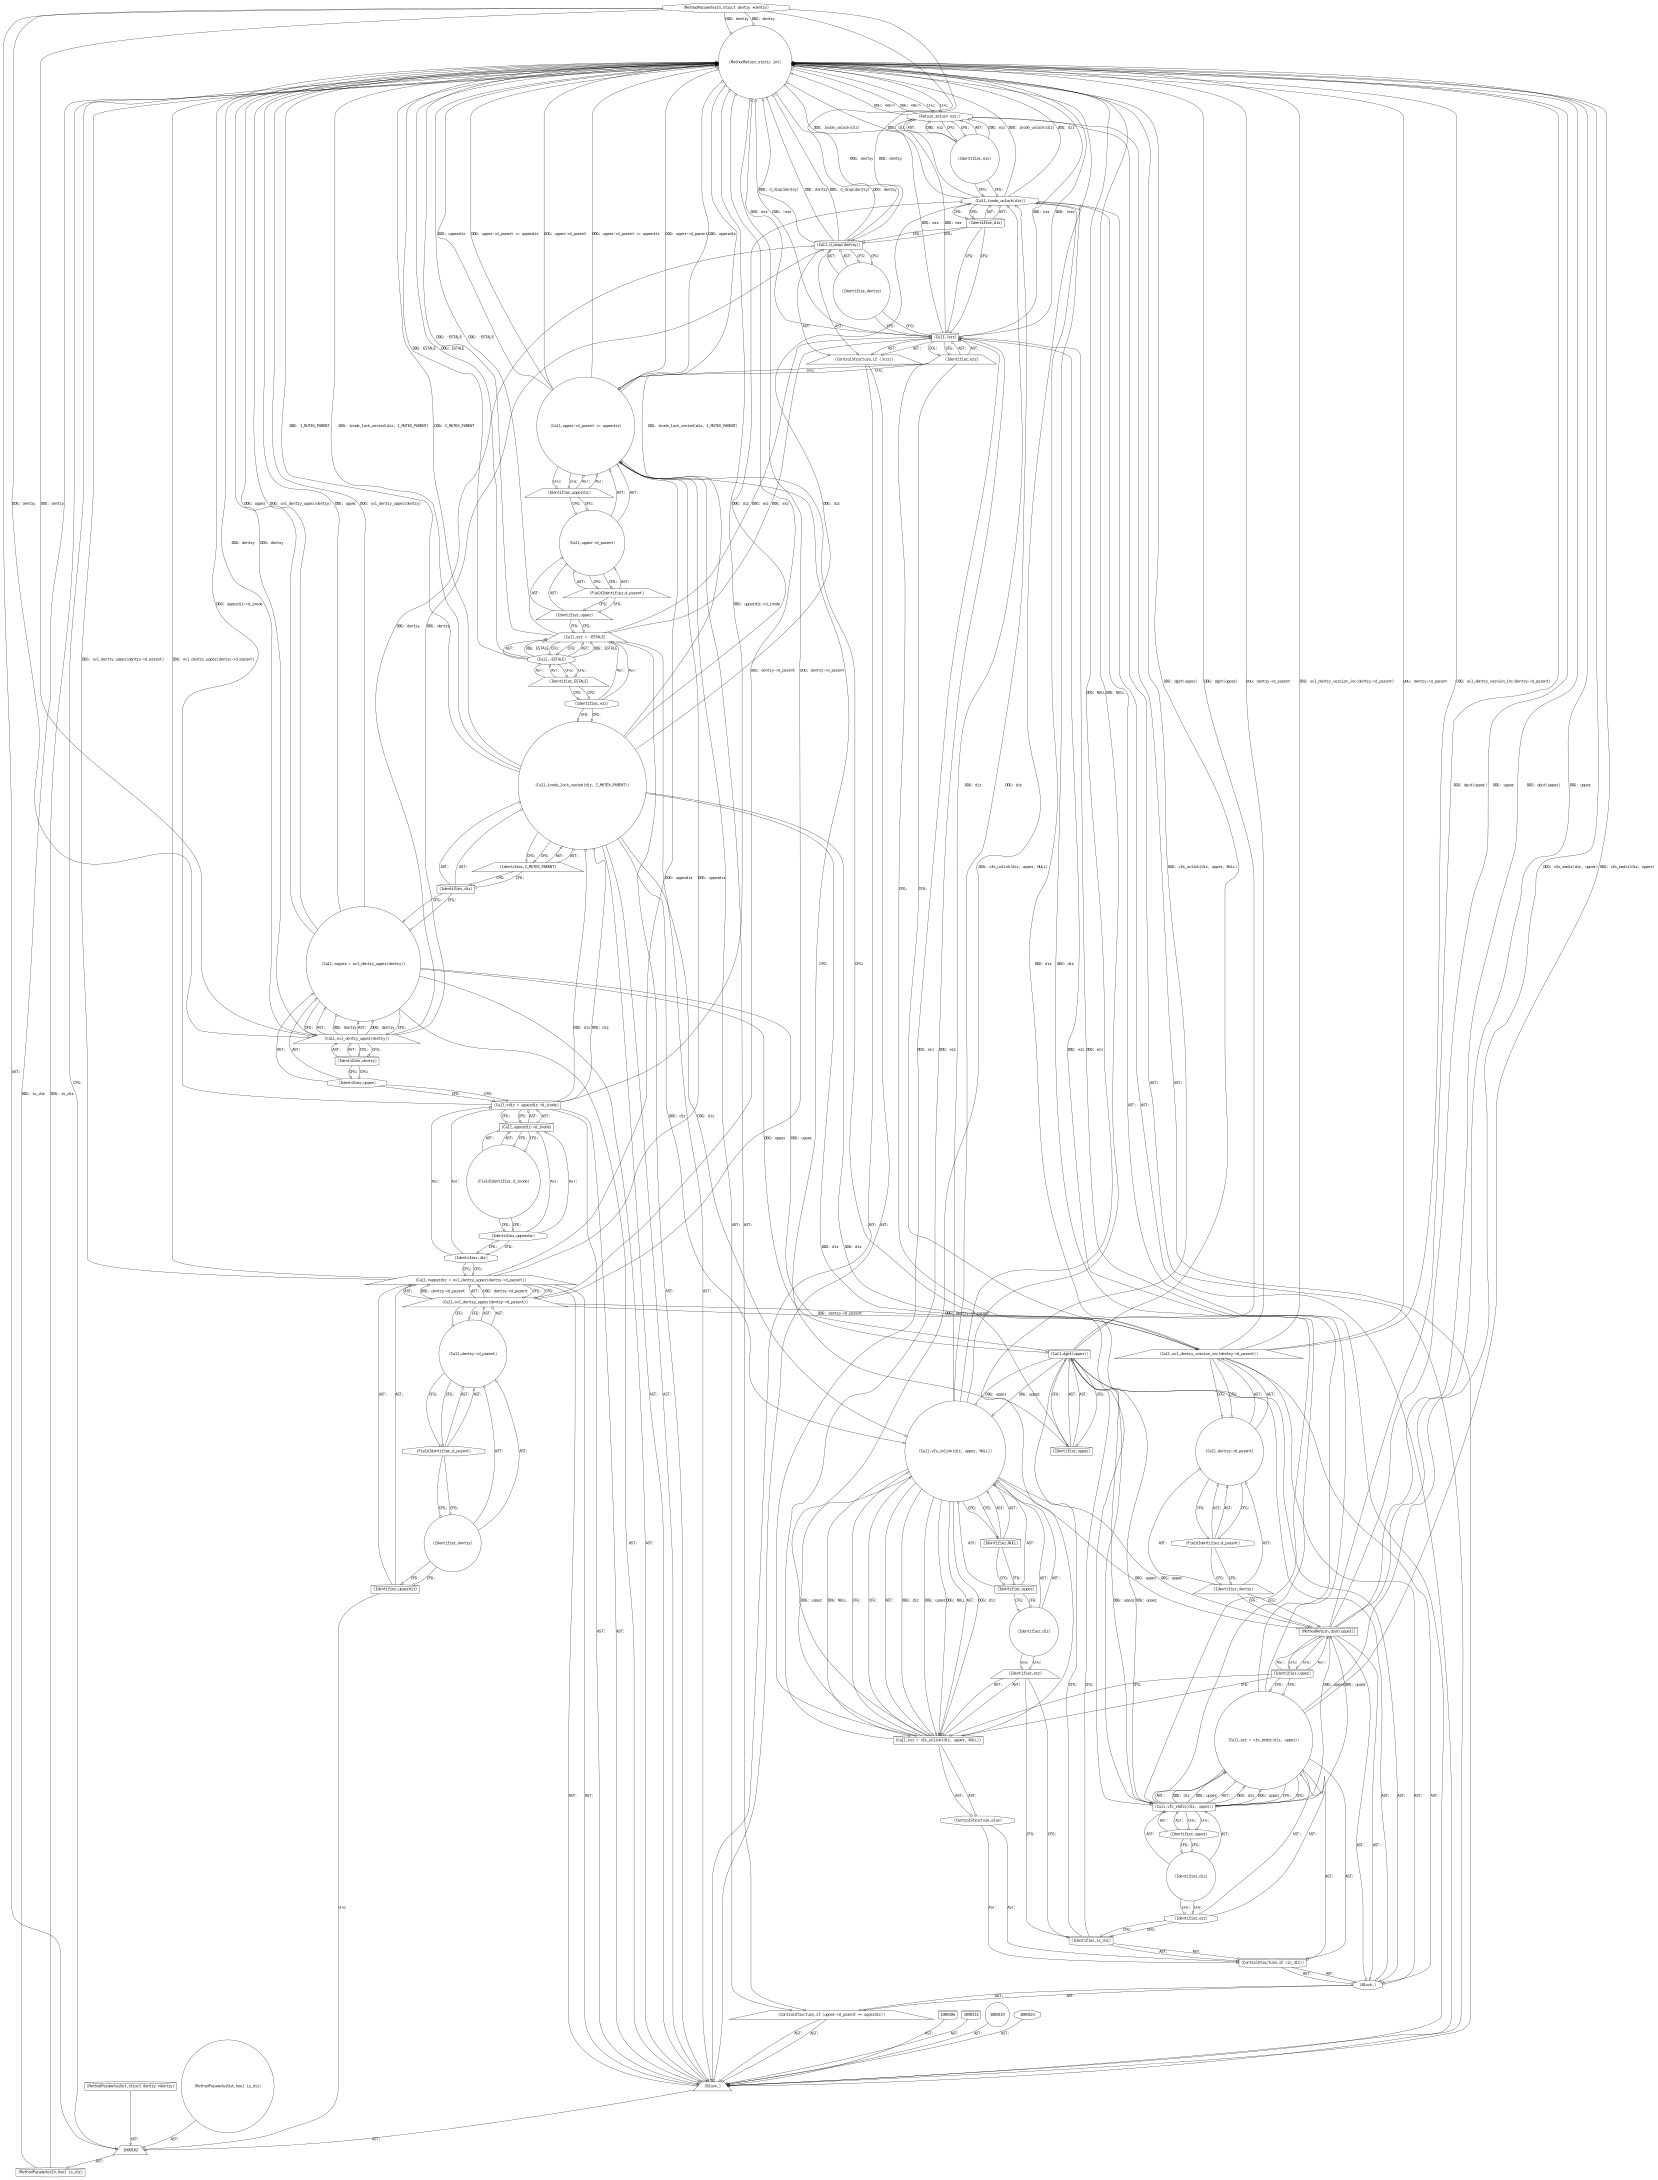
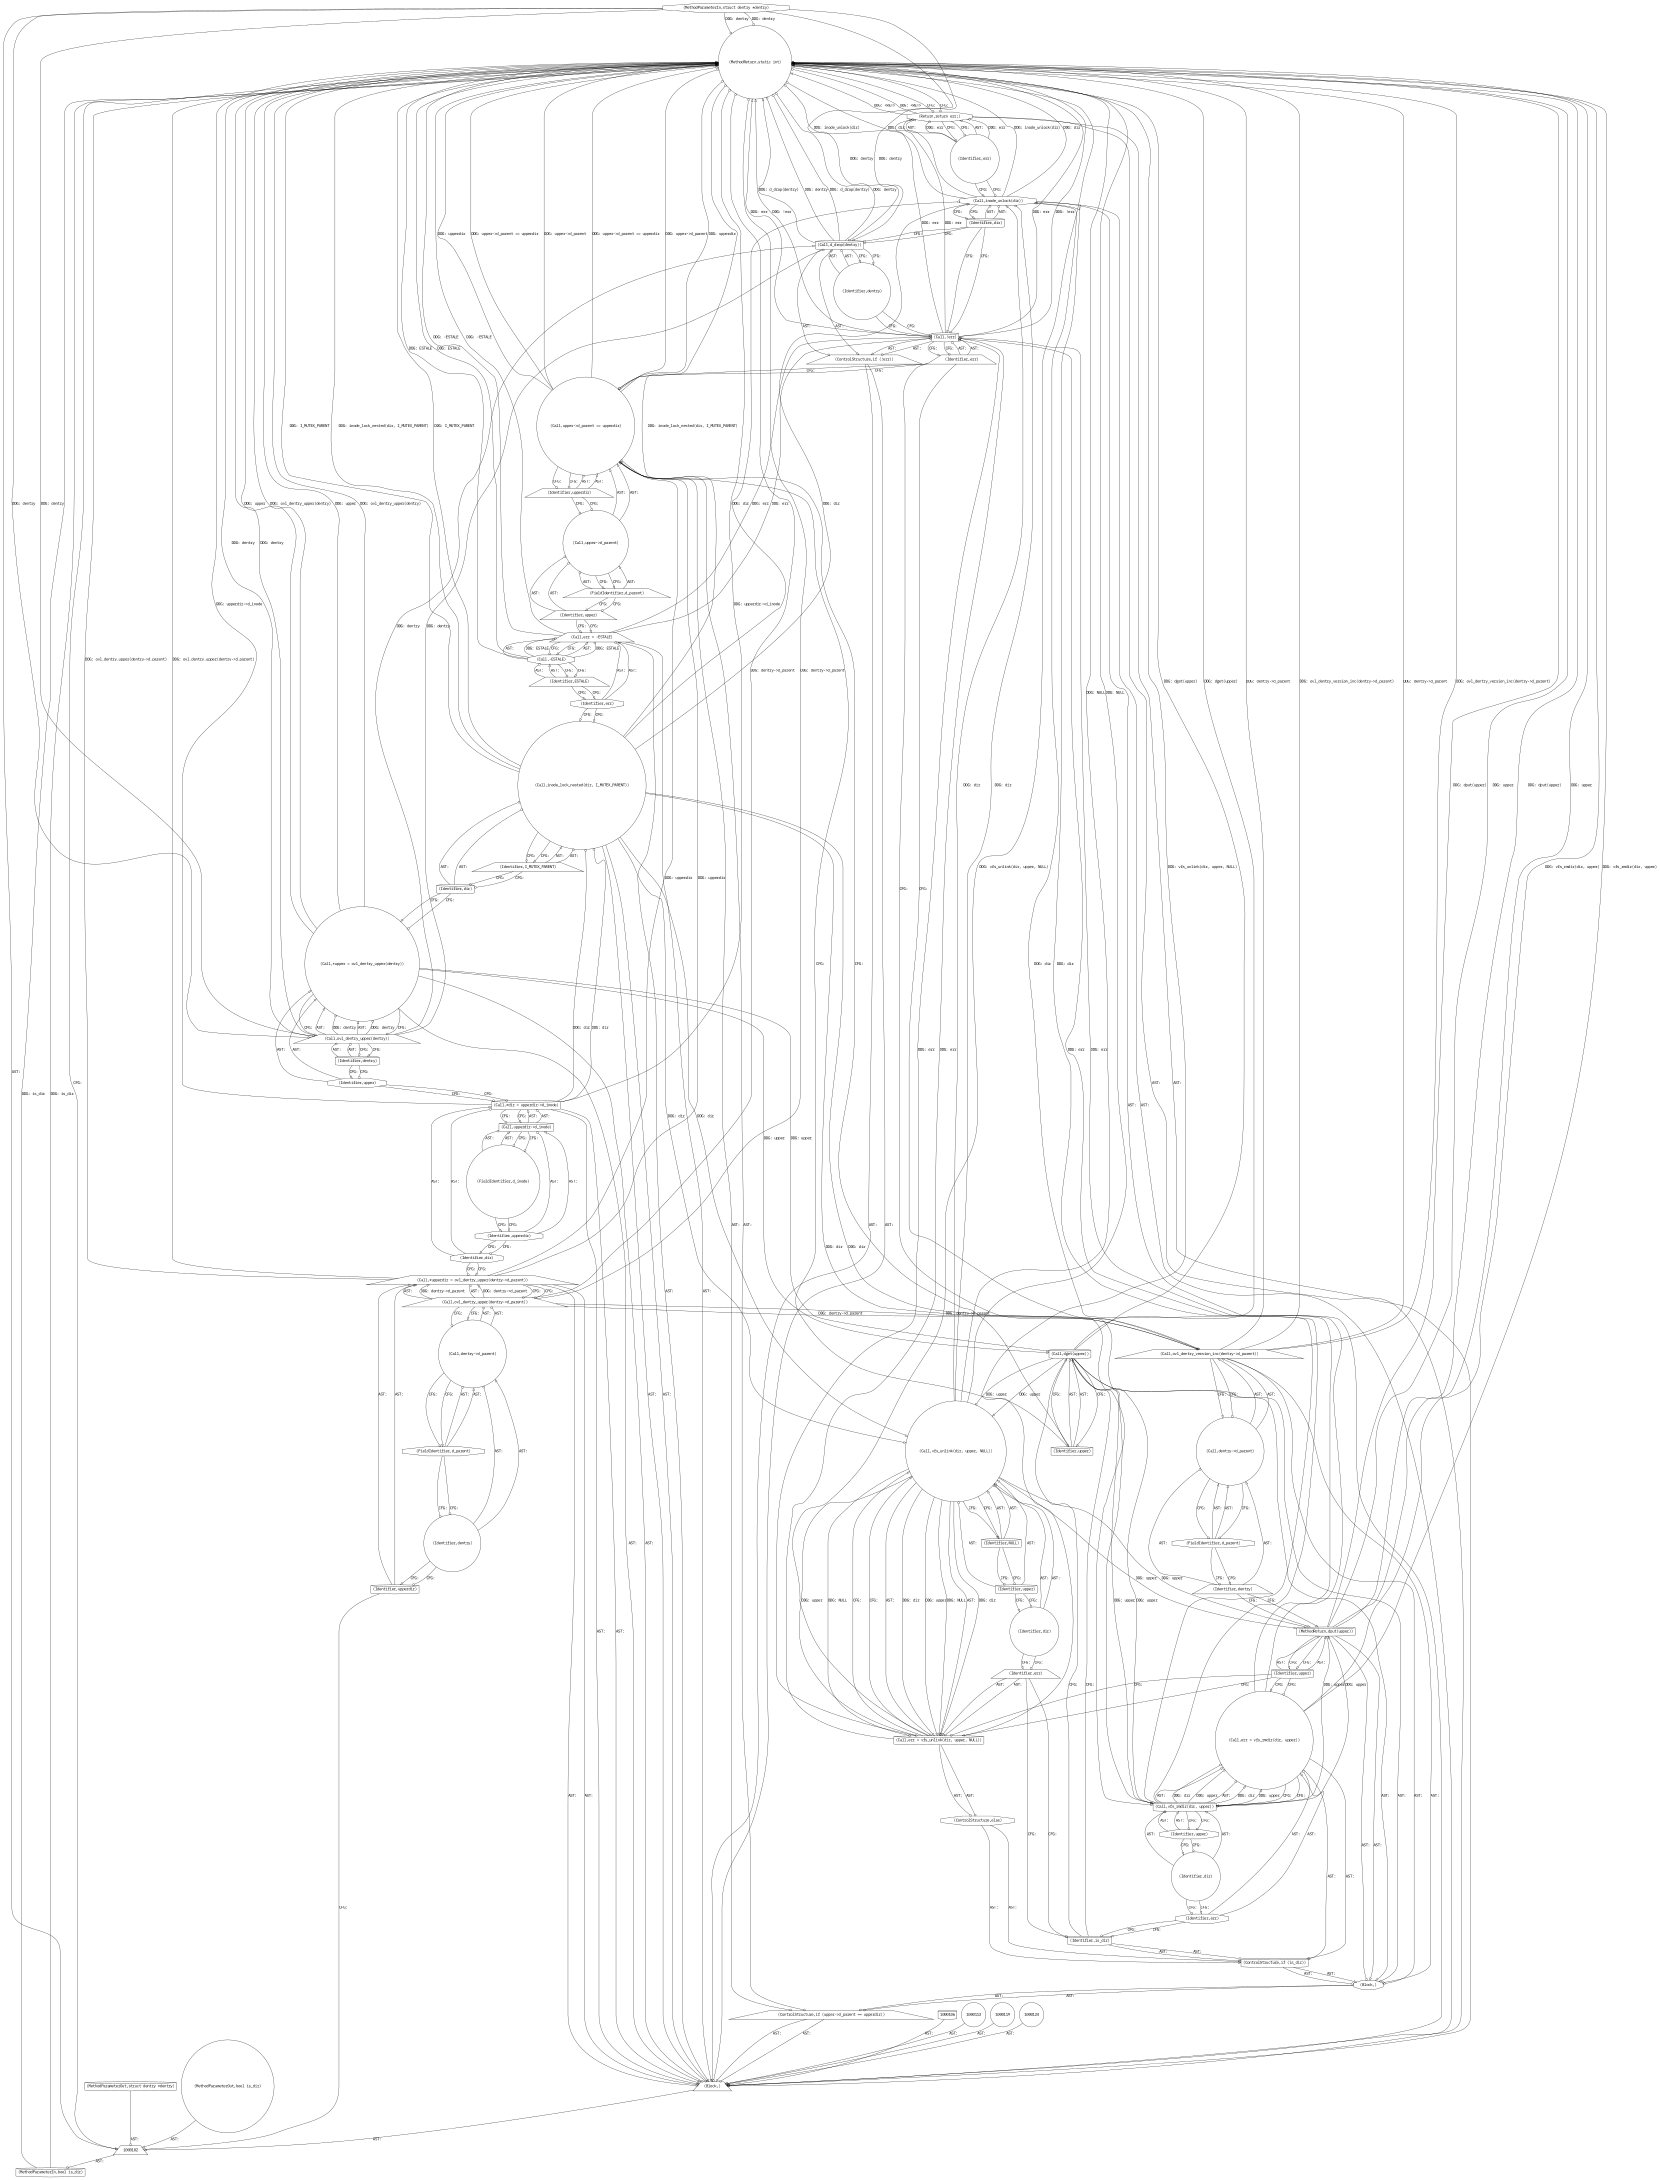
node "1000113": shape cylinder -> circle
node "1000124": shape octagon -> circle
edge "(MethodParameterOut,struct dentry *dentry)" -> "1000102": arrowhead onormal -> odot
